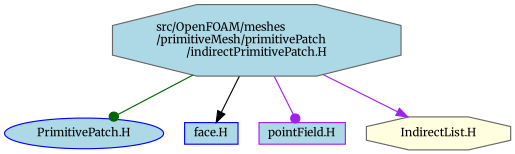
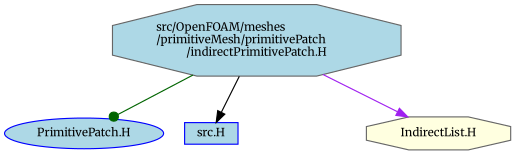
node "face.H": label "face.H" -> "src.H"
node "pointField.H": removed
